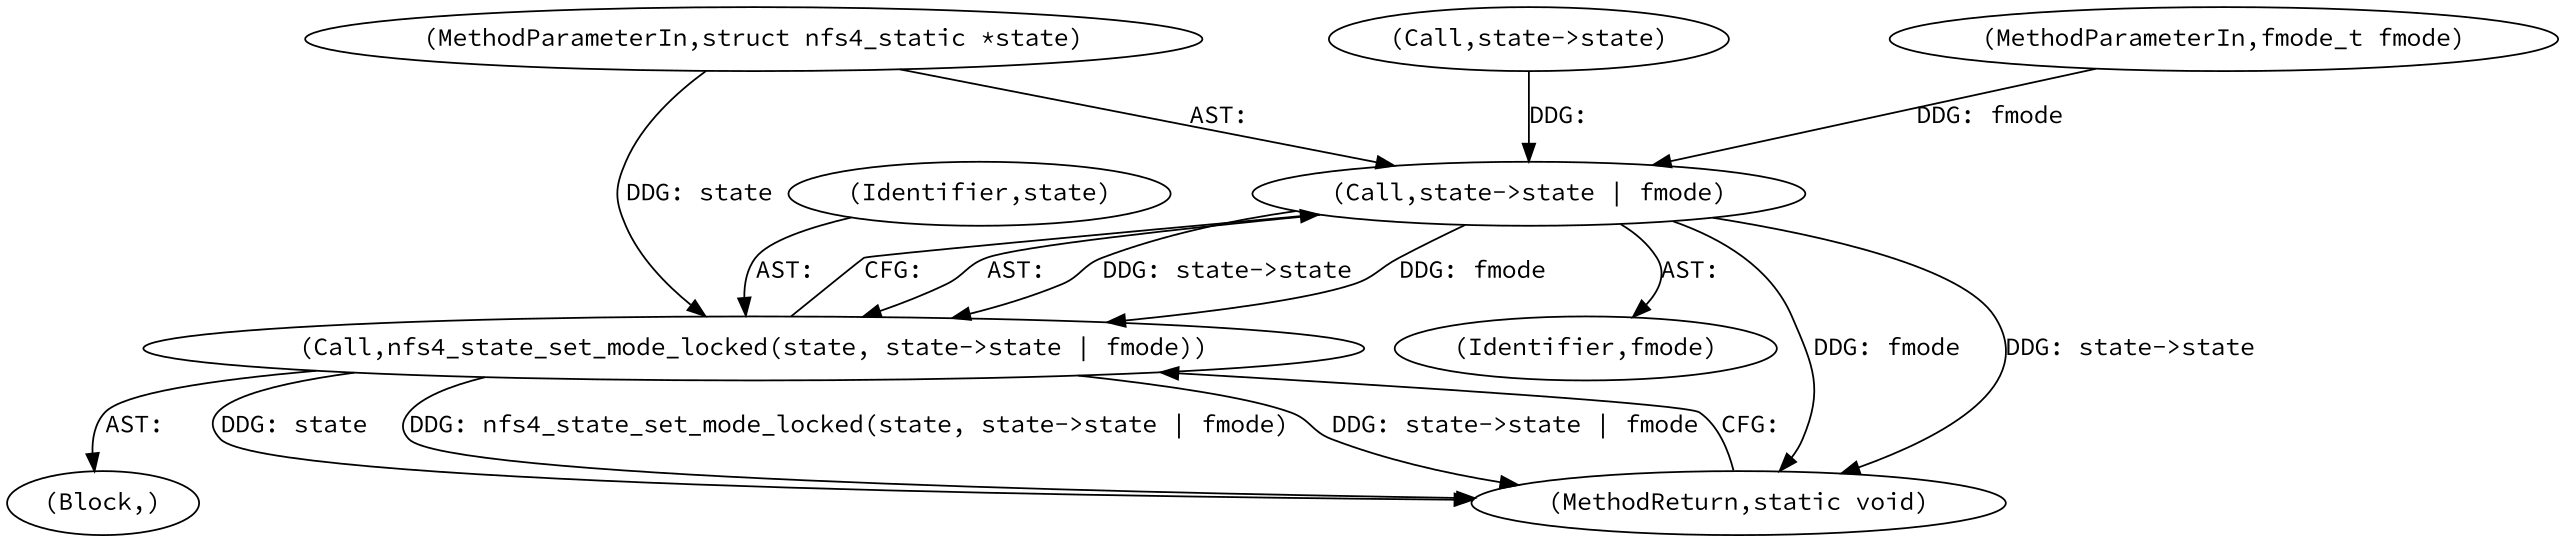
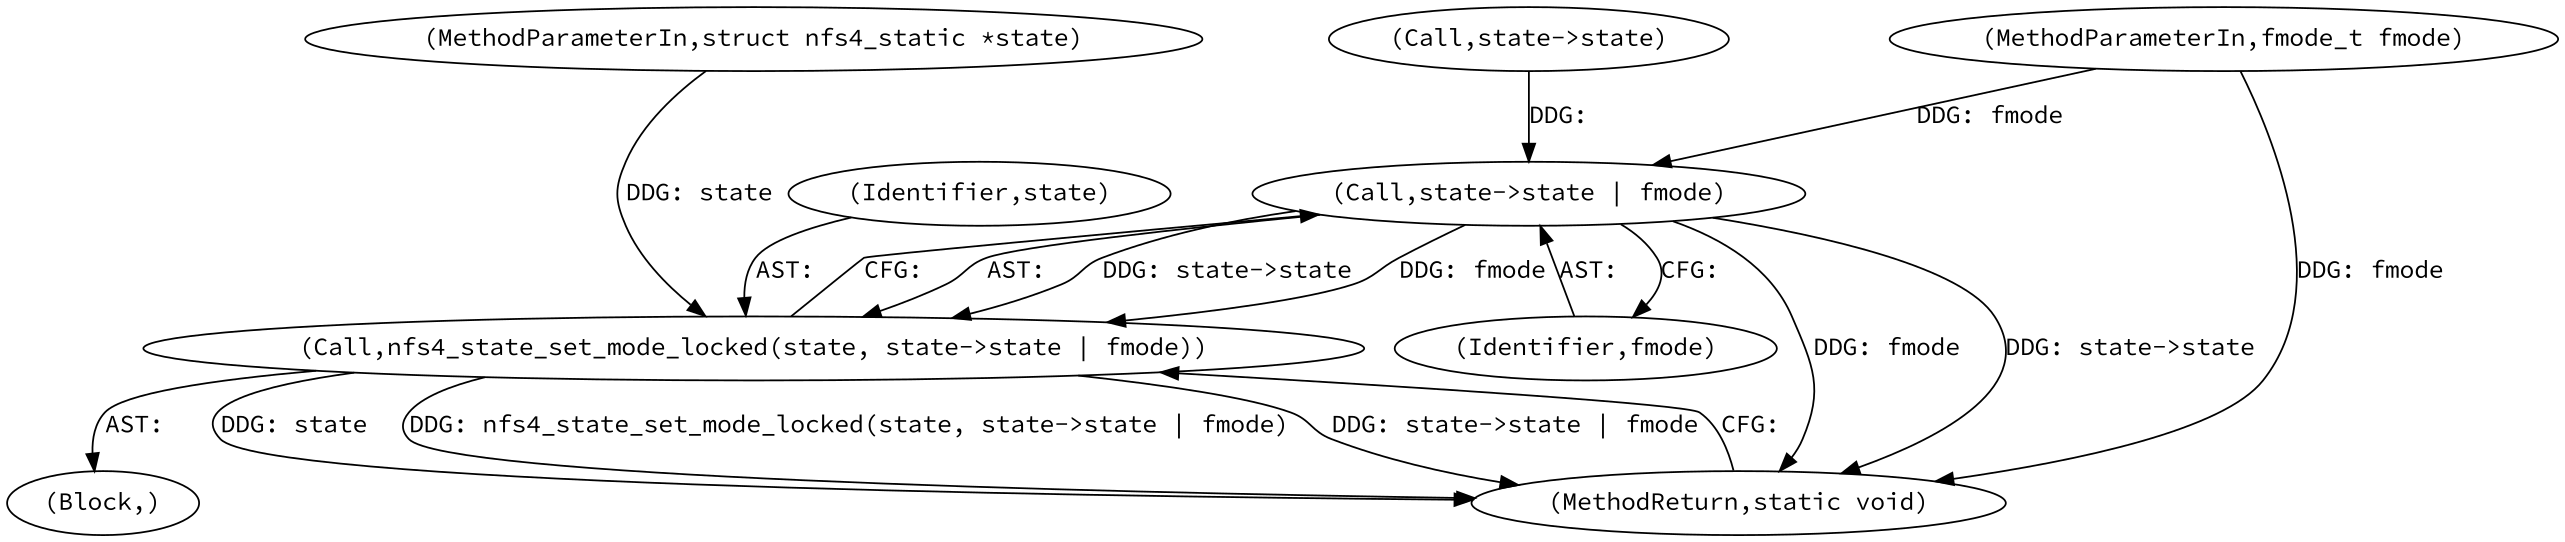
edge "(MethodParameterIn,struct nfs4_static *state)" -> "(Call,state->state | fmode)": now "(Identifier,fmode)" -> "(Call,state->state | fmode)"
edge "(Call,state->state | fmode)" -> "(Identifier,fmode)": label "AST: " -> "CFG: "
edge "(MethodParameterIn,fmode_t fmode)" -> "(MethodReturn,static void)": added, label "DDG: fmode"
